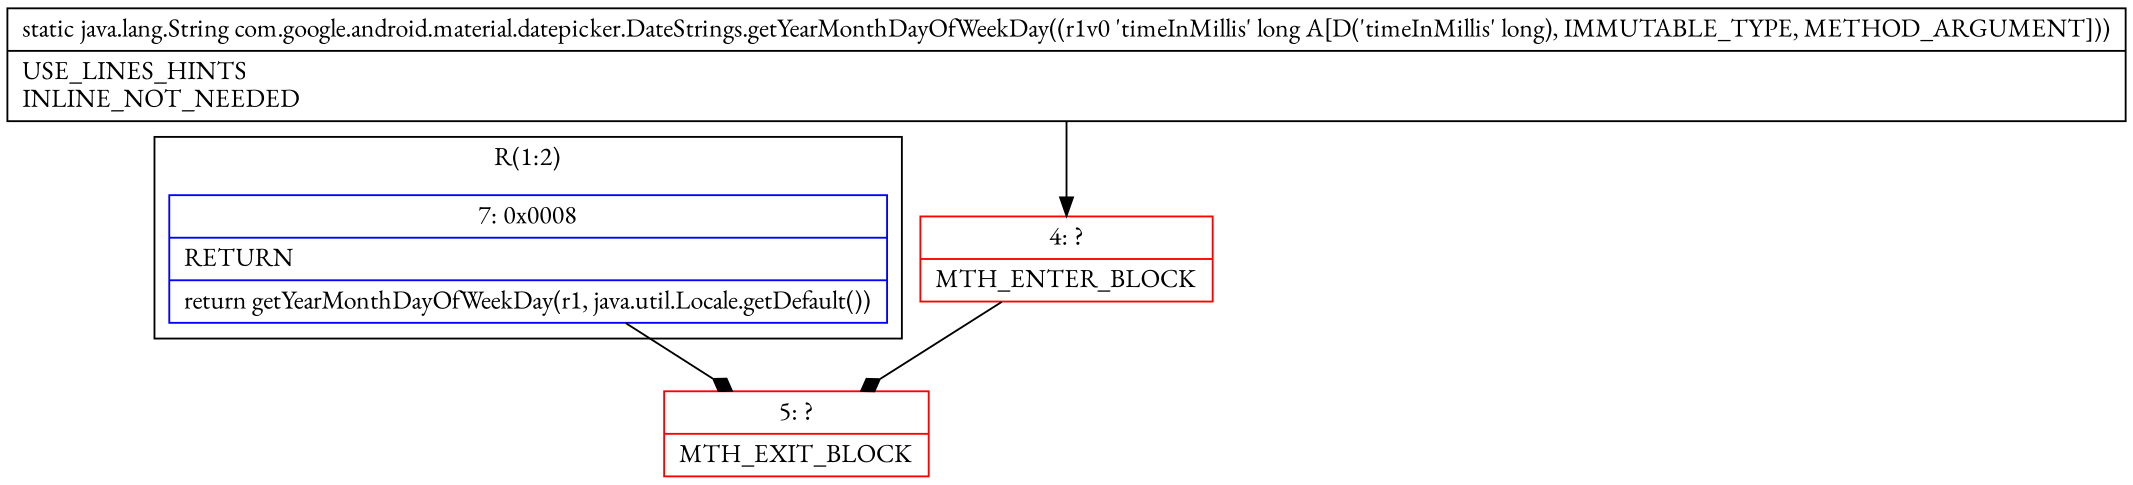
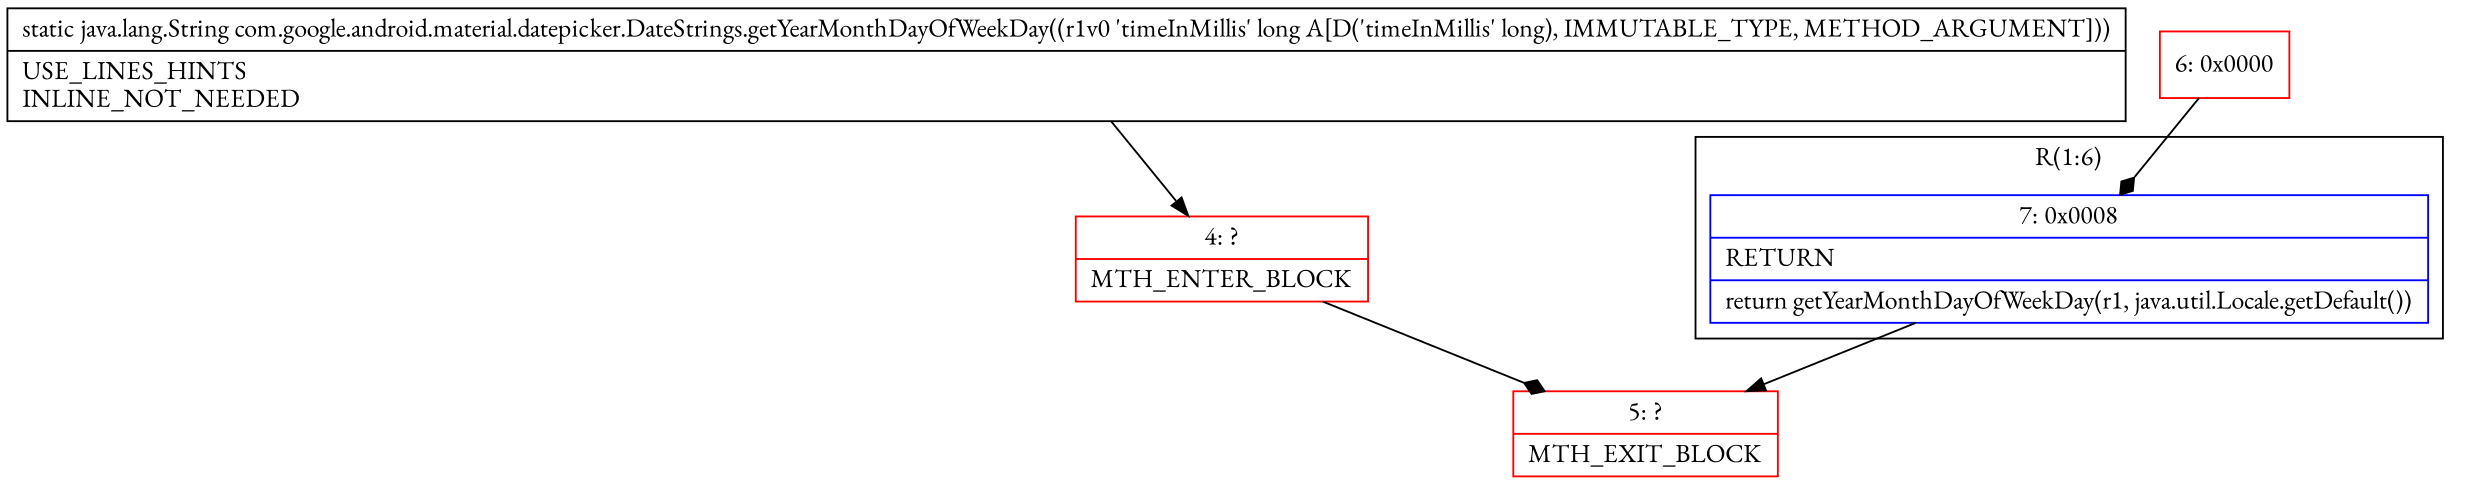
node "6: 0x0000": added
cluster "R(1:2)": label "R(1:2)" -> "R(1:6)"
edge "7: 0x0008" -> "5: ?": arrowhead diamond -> normal
